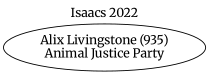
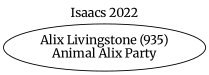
node "Alix Livingstone (935) Animal Justice Party": label "Alix Livingstone (935) Animal Justice Party" -> "Alix Livingstone (935) Animal Alix Party"
